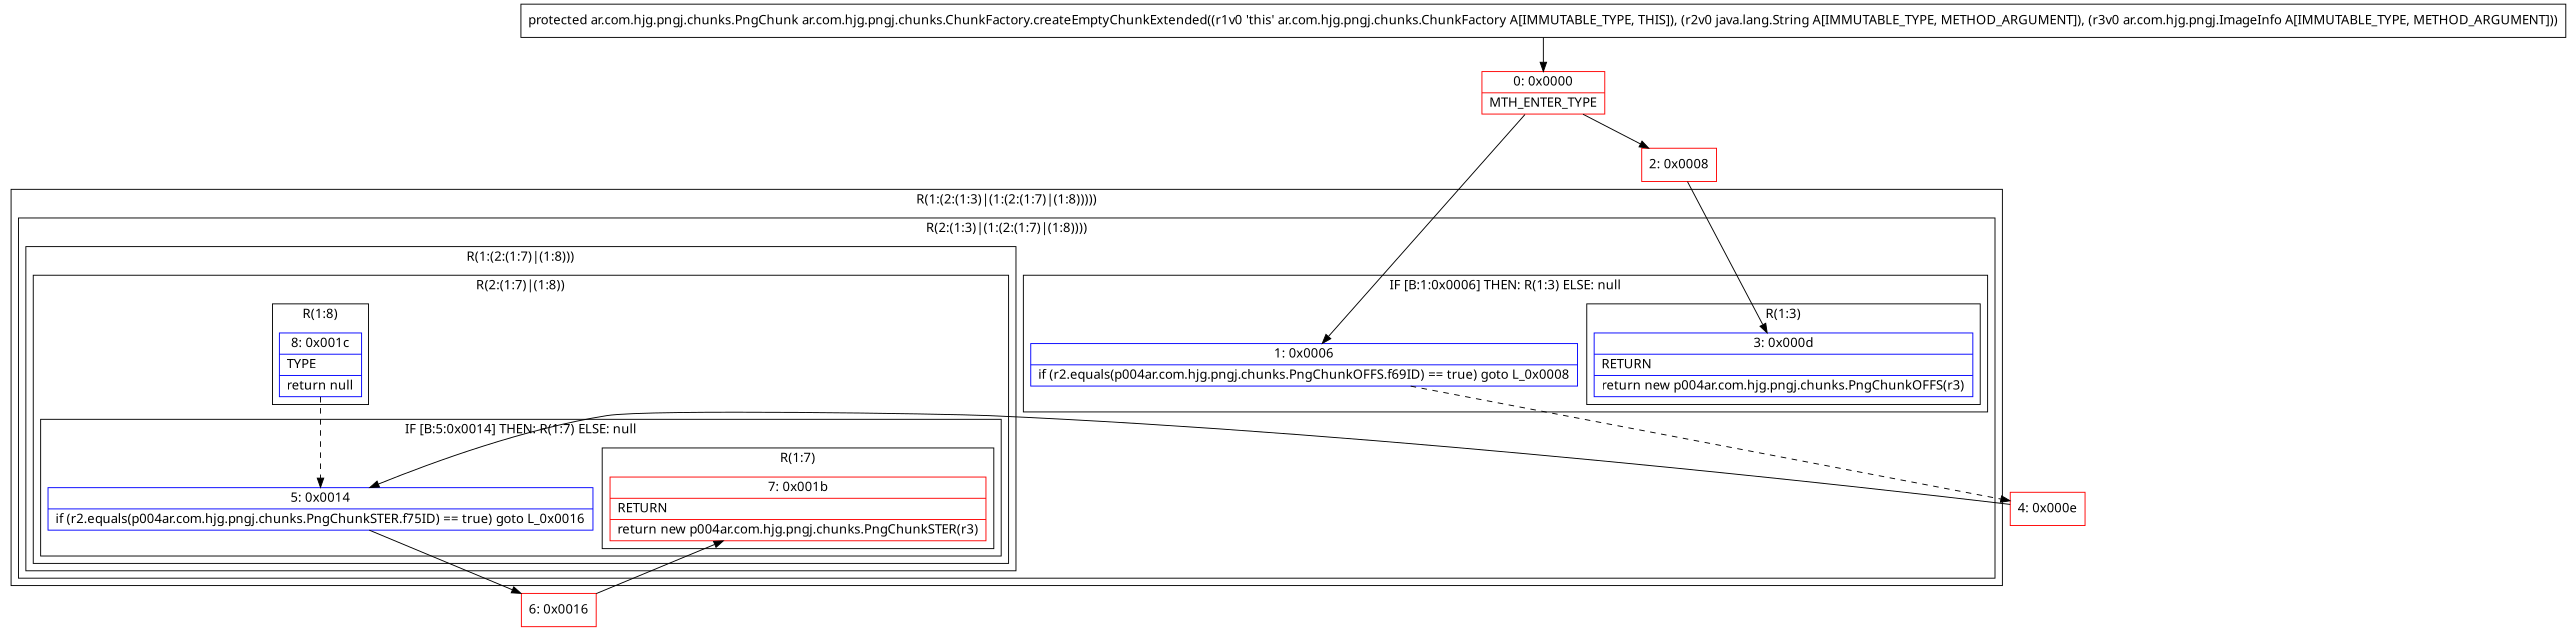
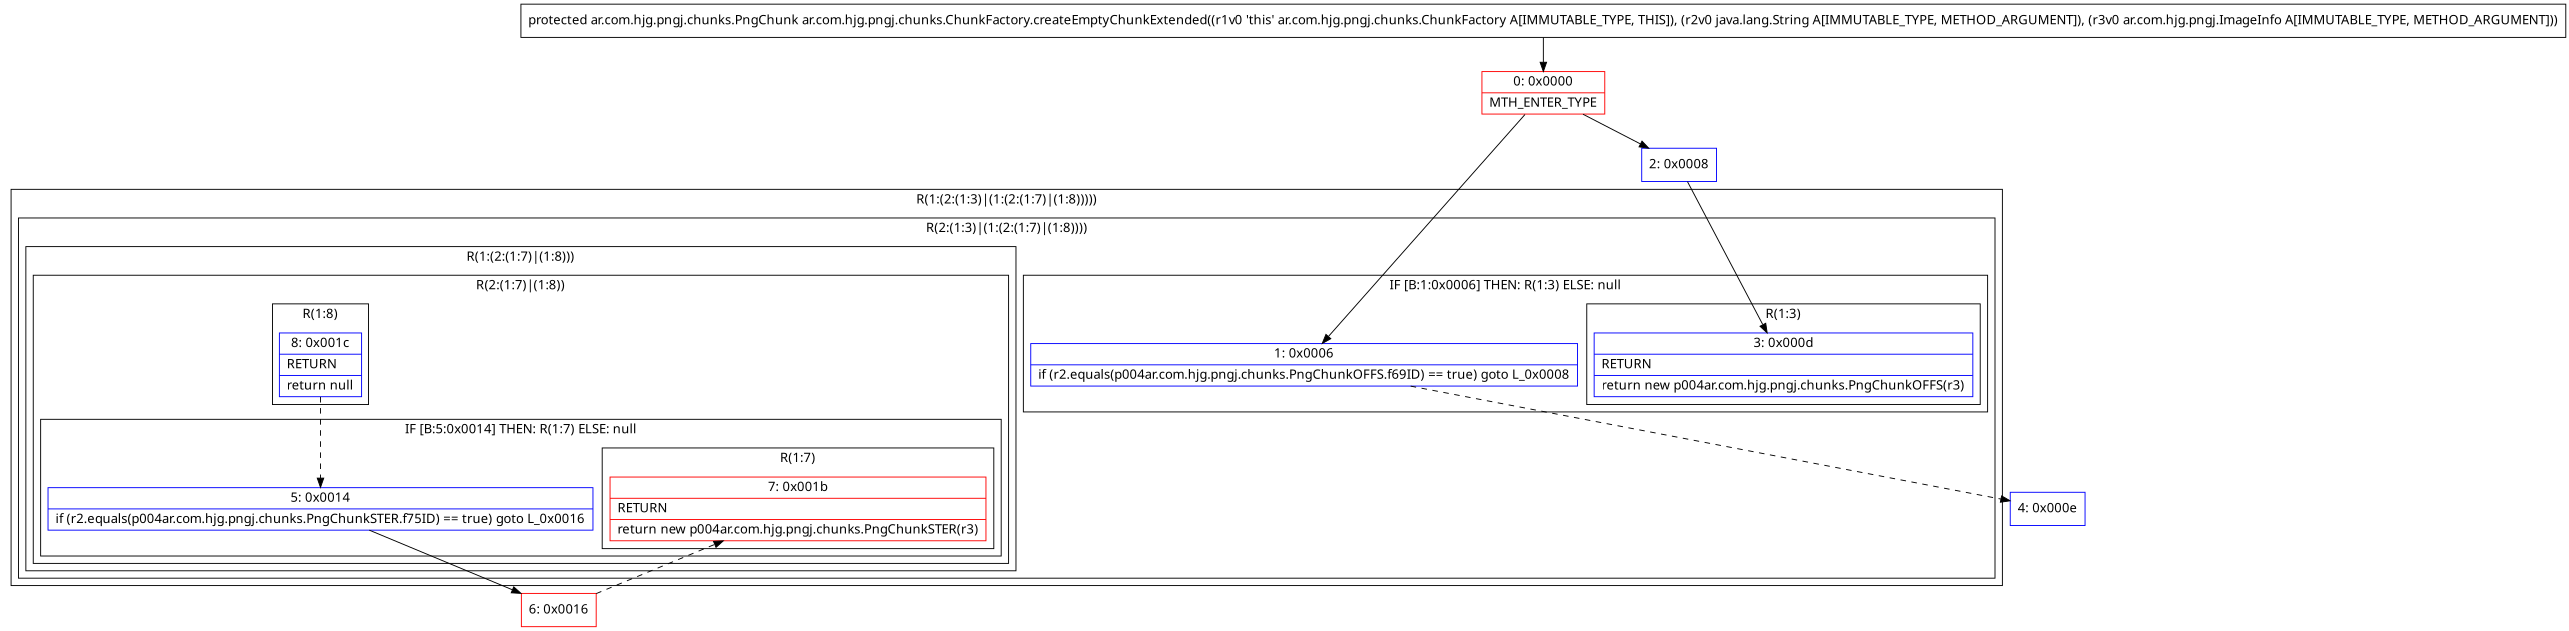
node "2: 0x0008": color red -> blue
node "8: 0x001c": text "TYPE" -> "RETURN"
edge "4: 0x000e" -> "5: 0x0014": removed
node "4: 0x000e": color red -> blue
edge "6: 0x0016" -> "7: 0x001b": style solid -> dashed
